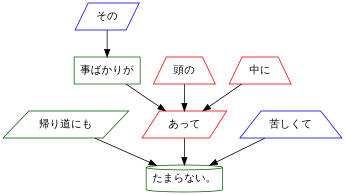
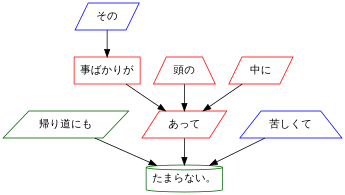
node "事ばかりが": color darkgreen -> red
node "中に": shape trapezium -> parallelogram
